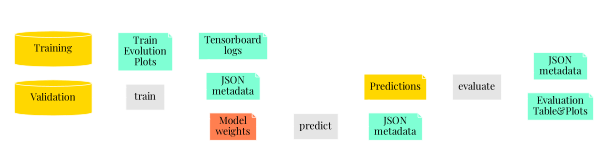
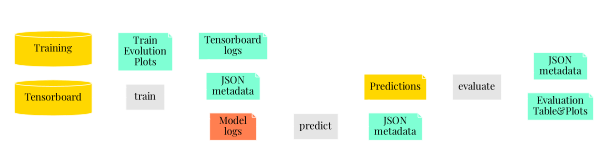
node "Validation": label "Validation" -> "Tensorboard"
node "Model weights": label "Model weights" -> "Model logs"
